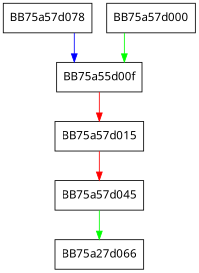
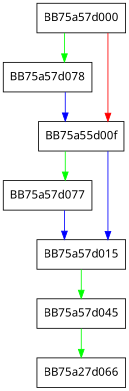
edge "BB75a57d000" -> "BB75a57d078": added
edge "BB75a57d000" -> "BB75a55d00f": color green -> red
edge "BB75a55d00f" -> "BB75a57d015": color red -> blue
edge "BB75a57d015" -> "BB75a57d045": color red -> green
node "BB75a57d077": added
